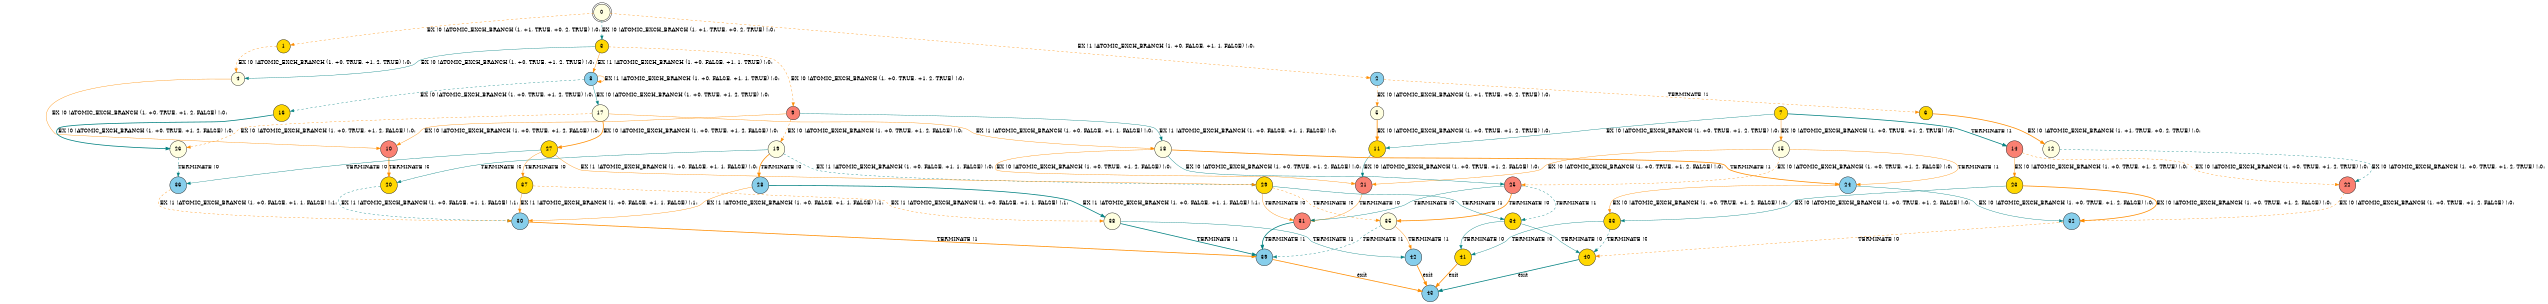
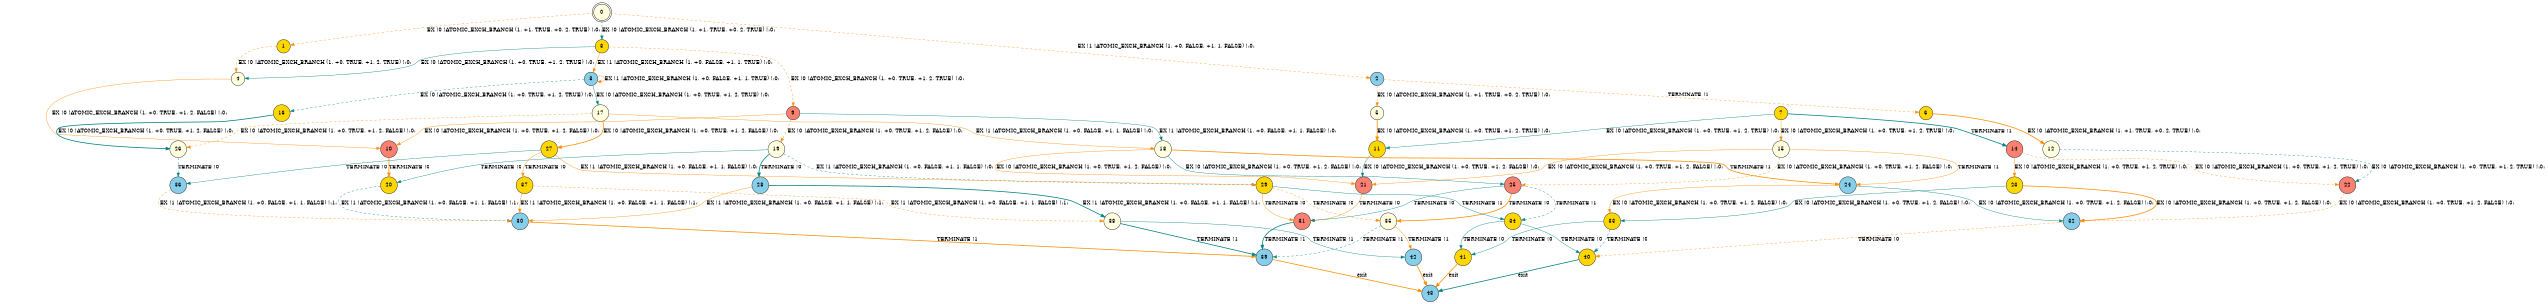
edge "19" -> "28": color darkorange -> teal
